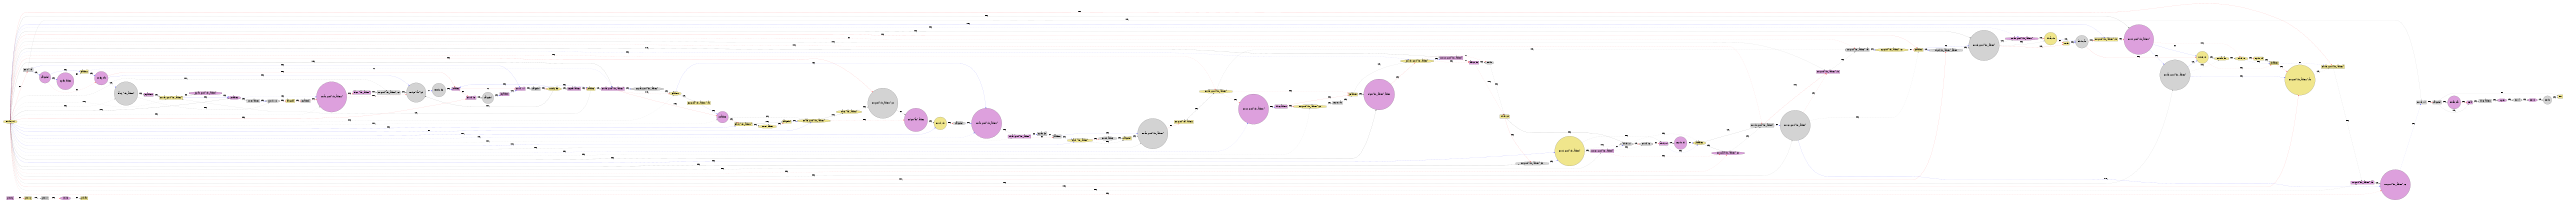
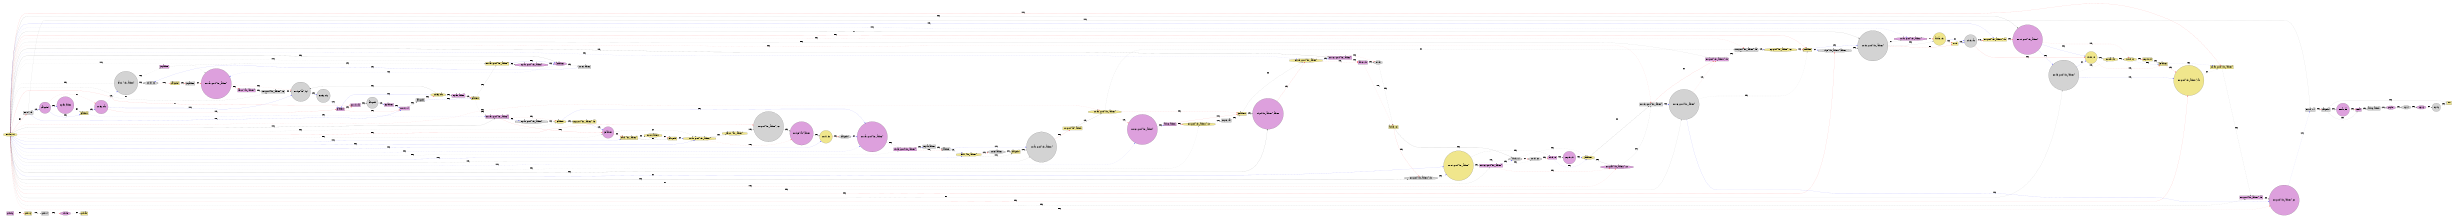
edge "mov rbx , rsi" -> "lea r15 , [ rbx + address ]": reversed
node "cmp rax , jbe": label "cmp rax , jbe" -> "cmp rax , address"
